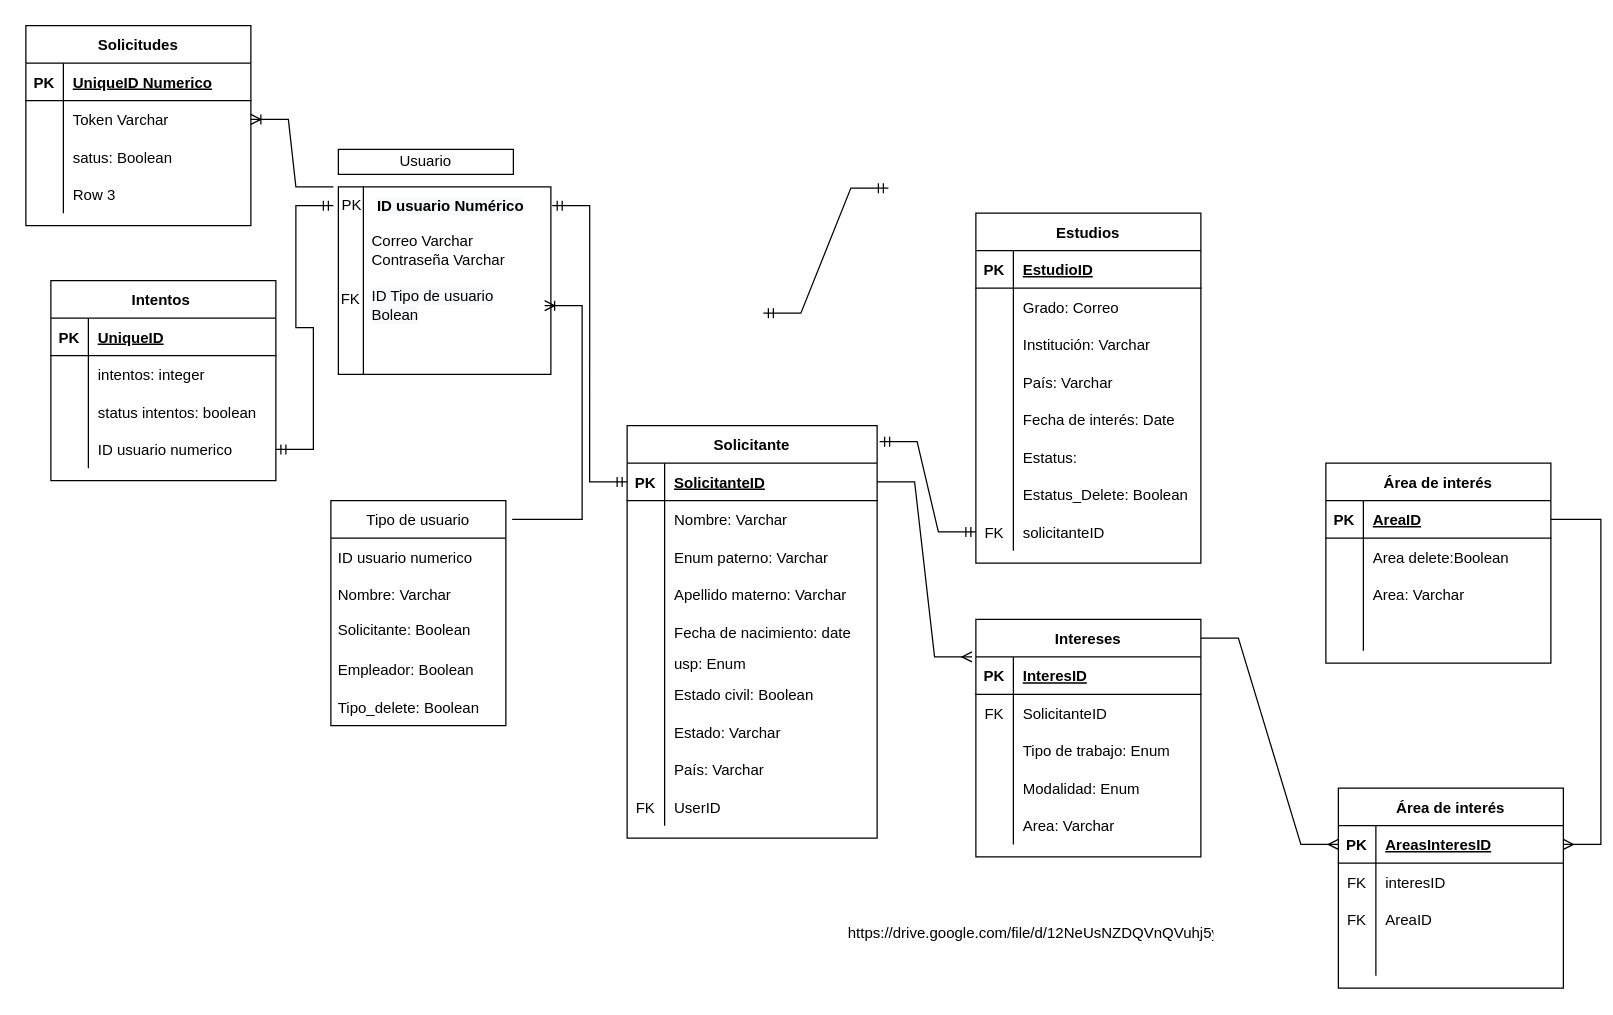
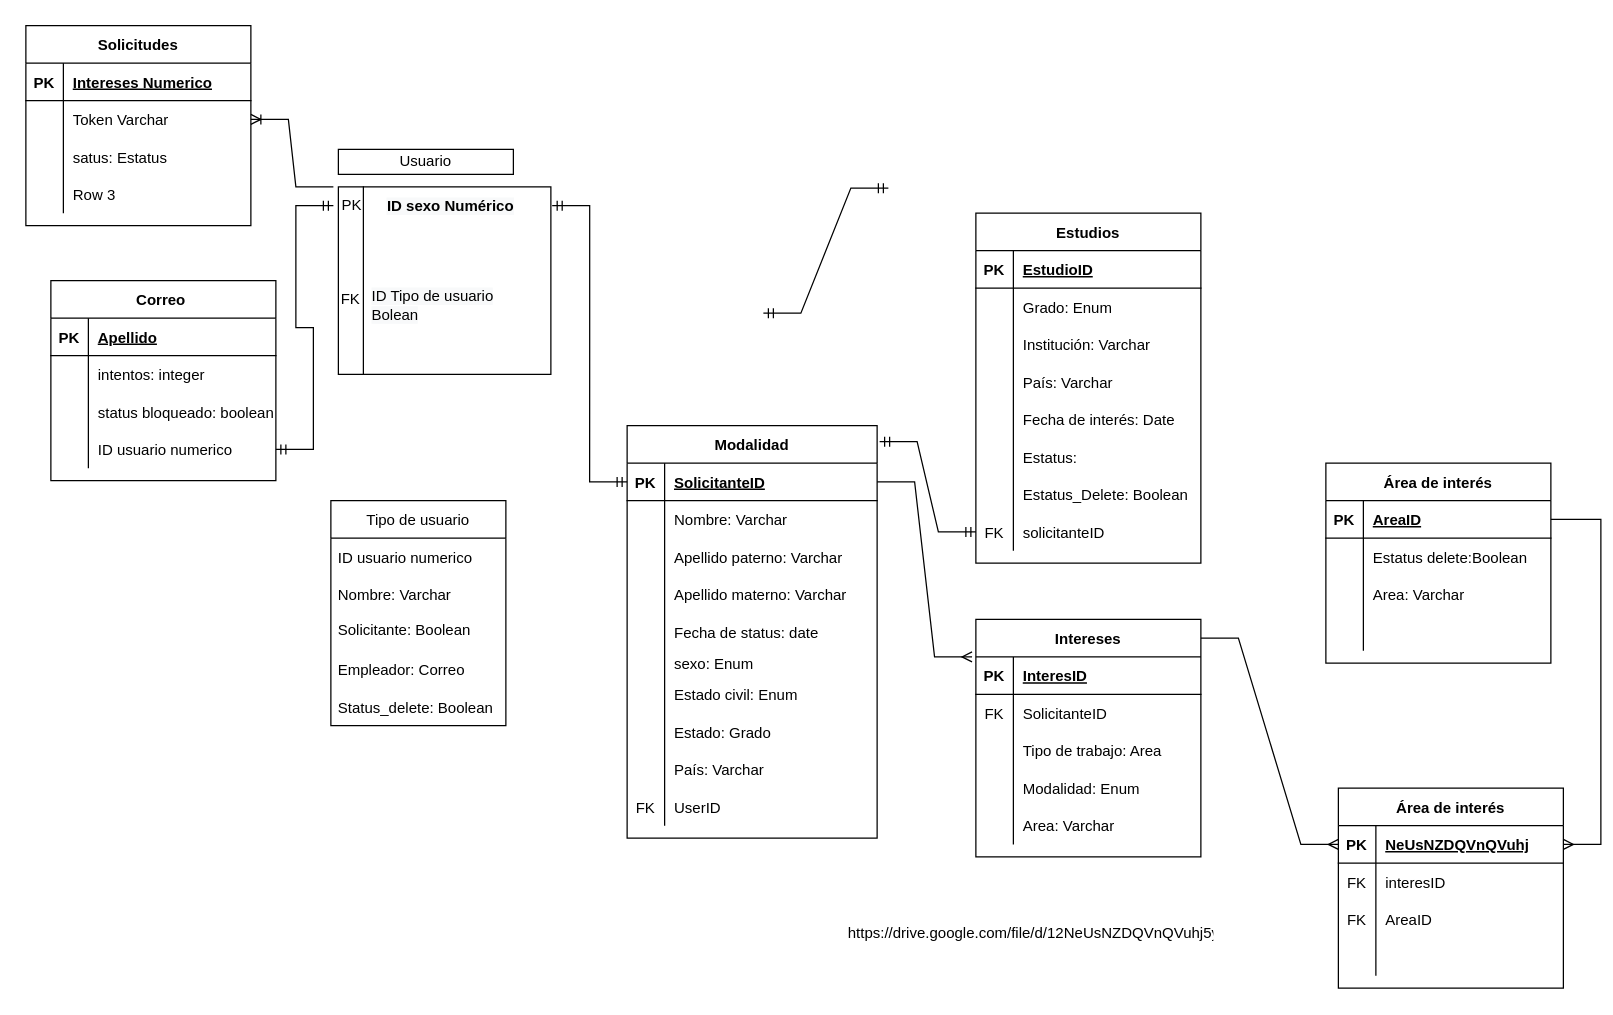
node "UniqueID Numerico": label "UniqueID Numerico" -> "Intereses Numerico"
node "satus: Boolean": label "satus: Boolean" -> "satus: Estatus"
node "ID usuario Numérico": label "ID usuario Numérico" -> "ID sexo Numérico"
node "Correo Varchar Contraseña Varchar": removed
node "Intentos": label "Intentos" -> "Correo"
node "Grado: Correo": label "Grado: Correo" -> "Grado: Enum"
node "UniqueID": label "UniqueID" -> "Apellido"
node "status intentos: boolean": label "status intentos: boolean" -> "status bloqueado: boolean"
edge "Tipo de usuario" -> "ID Tipo de usuario Bolean": removed
node "Solicitante": label "Solicitante" -> "Modalidad"
node "Enum paterno: Varchar": label "Enum paterno: Varchar" -> "Apellido paterno: Varchar"
node "Area delete:Boolean": label "Area delete:Boolean" -> "Estatus delete:Boolean"
node "Fecha de nacimiento: date": label "Fecha de nacimiento: date" -> "Fecha de status: date"
node "usp: Enum": label "usp: Enum" -> "sexo: Enum"
node "Empleador: Boolean": label "Empleador: Boolean" -> "Empleador: Correo"
node "Estado civil: Boolean": label "Estado civil: Boolean" -> "Estado civil: Enum"
node "Tipo_delete: Boolean": label "Tipo_delete: Boolean" -> "Status_delete: Boolean"
node "Estado: Varchar": label "Estado: Varchar" -> "Estado: Grado"
node "Tipo de trabajo: Enum": label "Tipo de trabajo: Enum" -> "Tipo de trabajo: Area"
node "AreasInteresID": label "AreasInteresID" -> "NeUsNZDQVnQVuhj"
